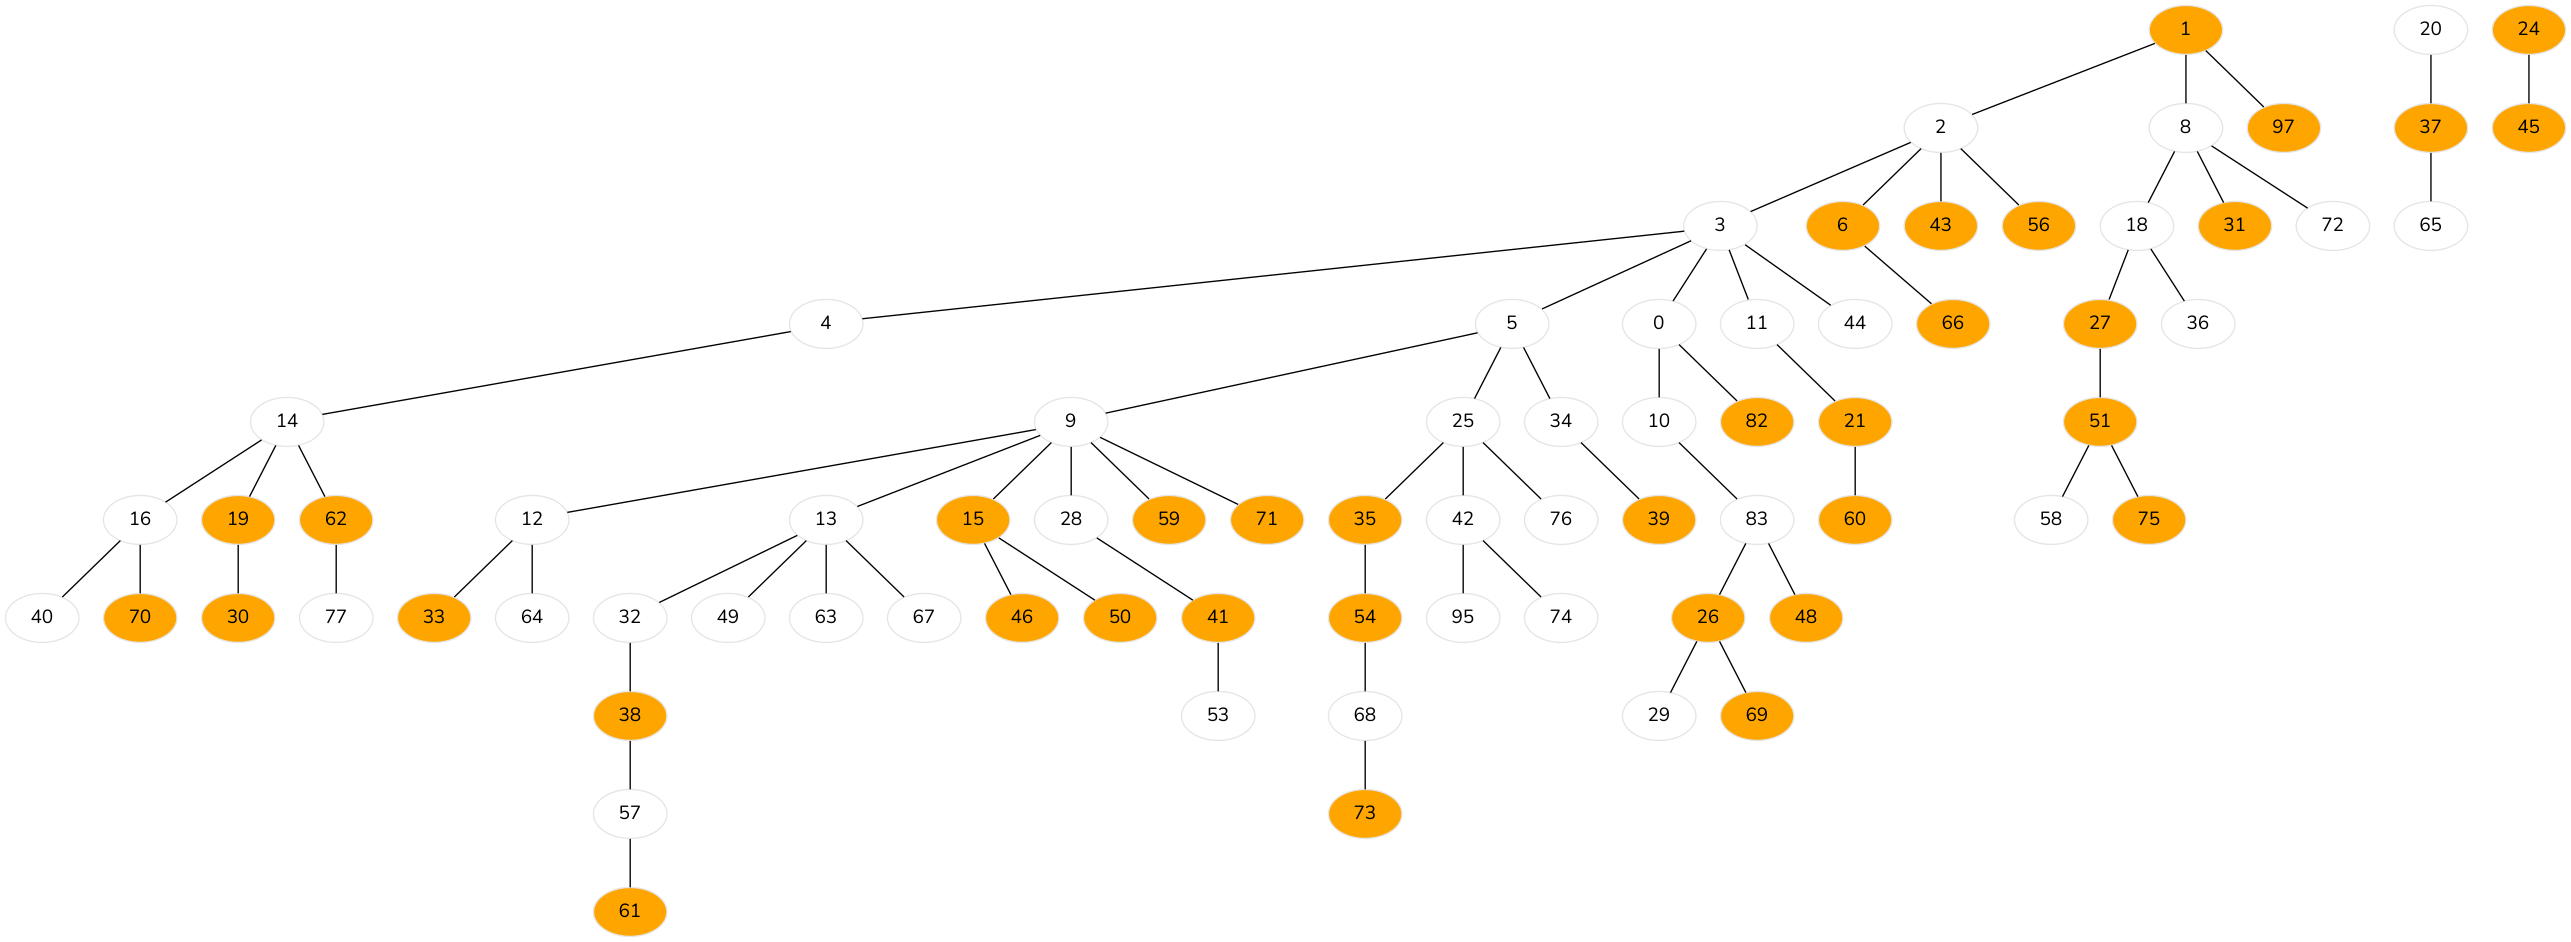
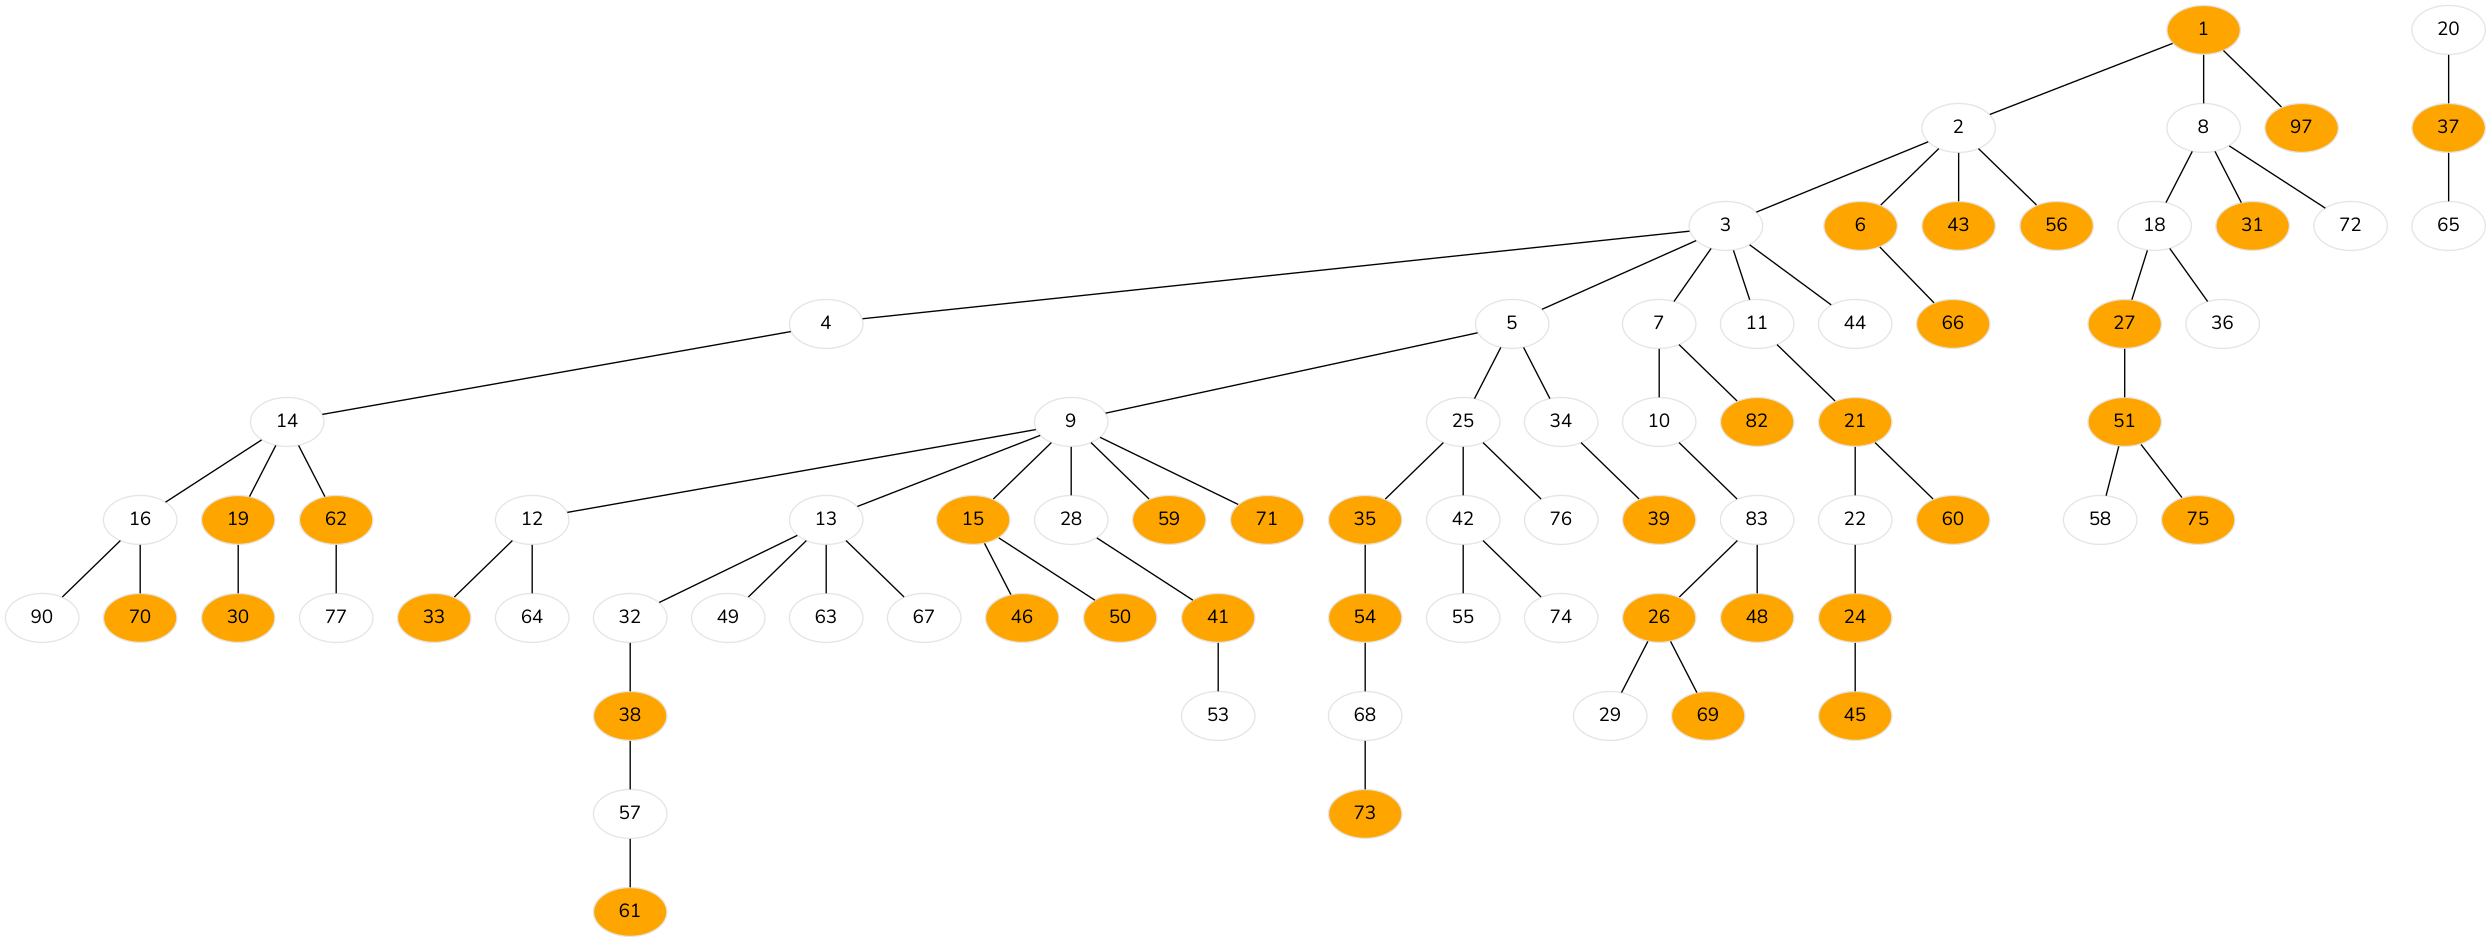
node "0": label "0" -> "7"
node "22": added
node "40": label "40" -> "90"
node "95": label "95" -> "55"
